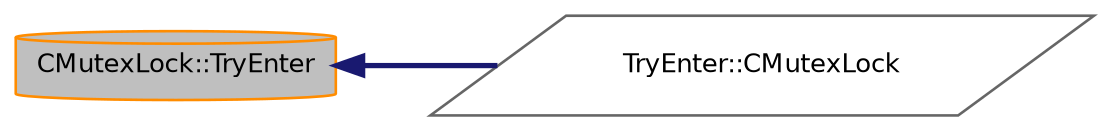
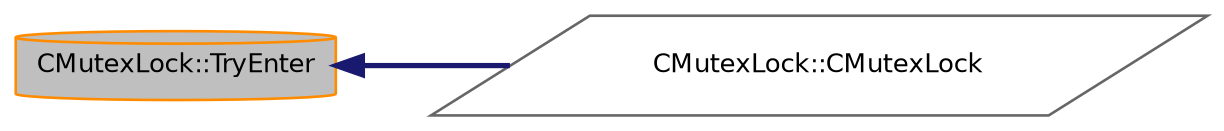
node "TryEnter::CMutexLock": label "TryEnter::CMutexLock" -> "CMutexLock::CMutexLock"
